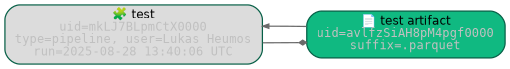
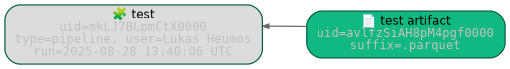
edge "🧩 test" -> "📄 test artifact": removed
